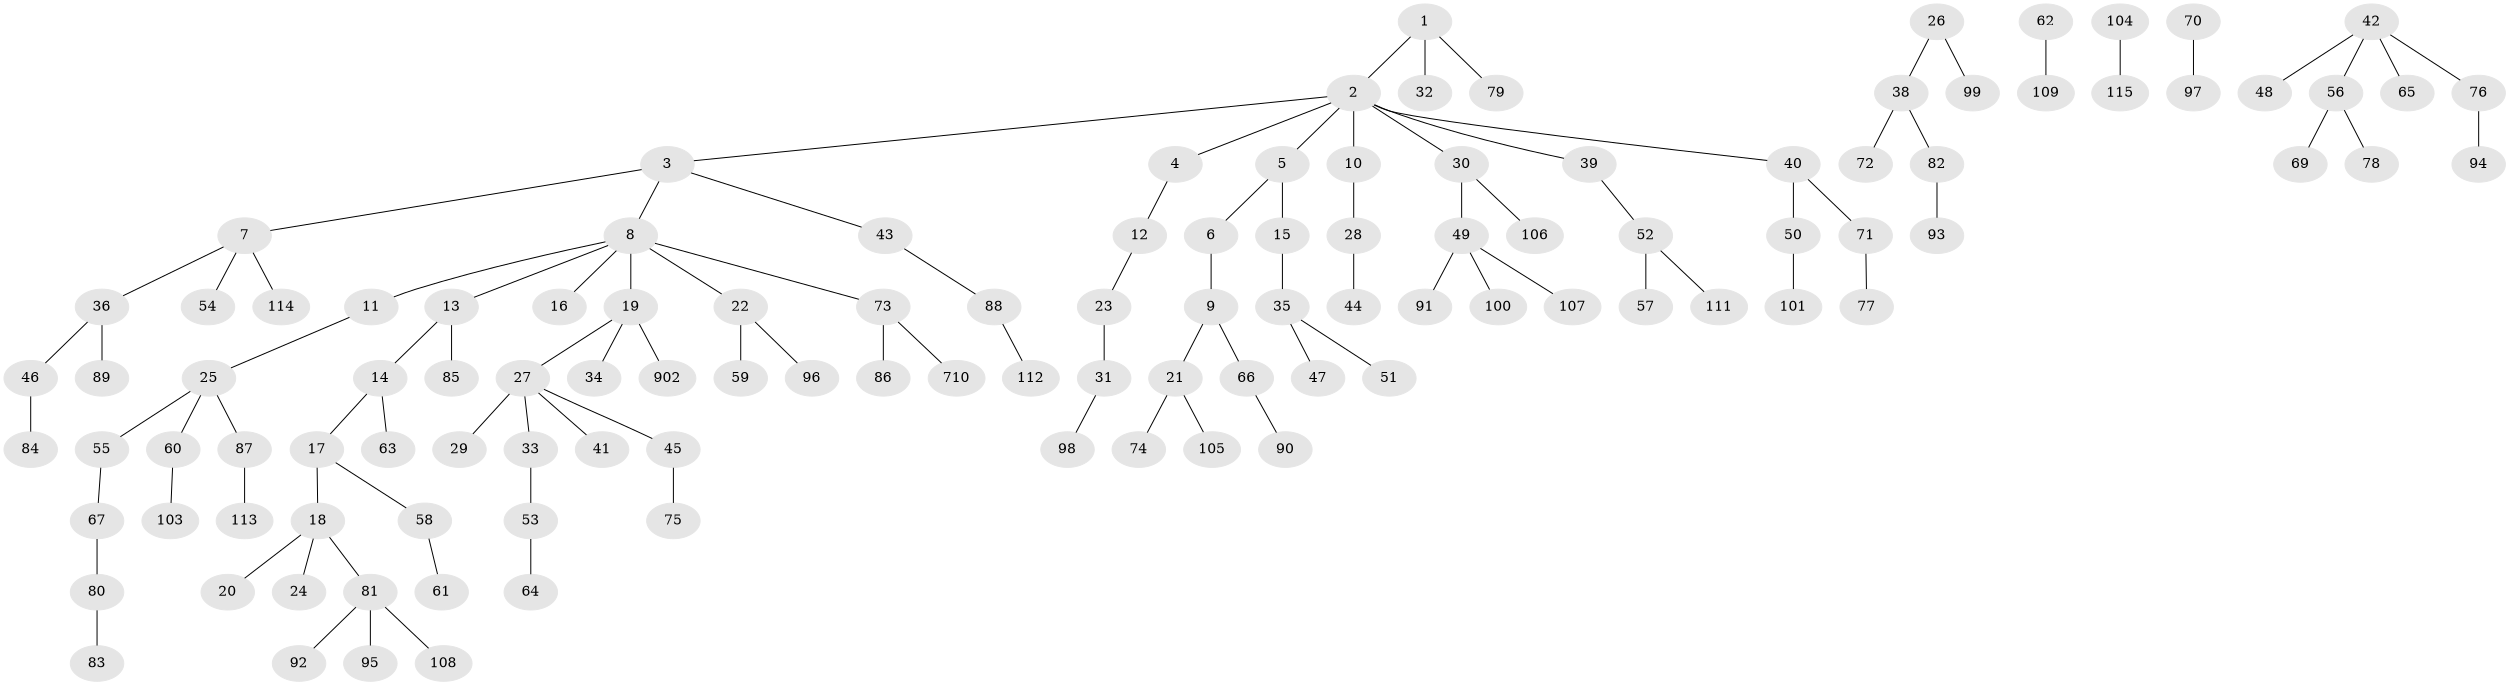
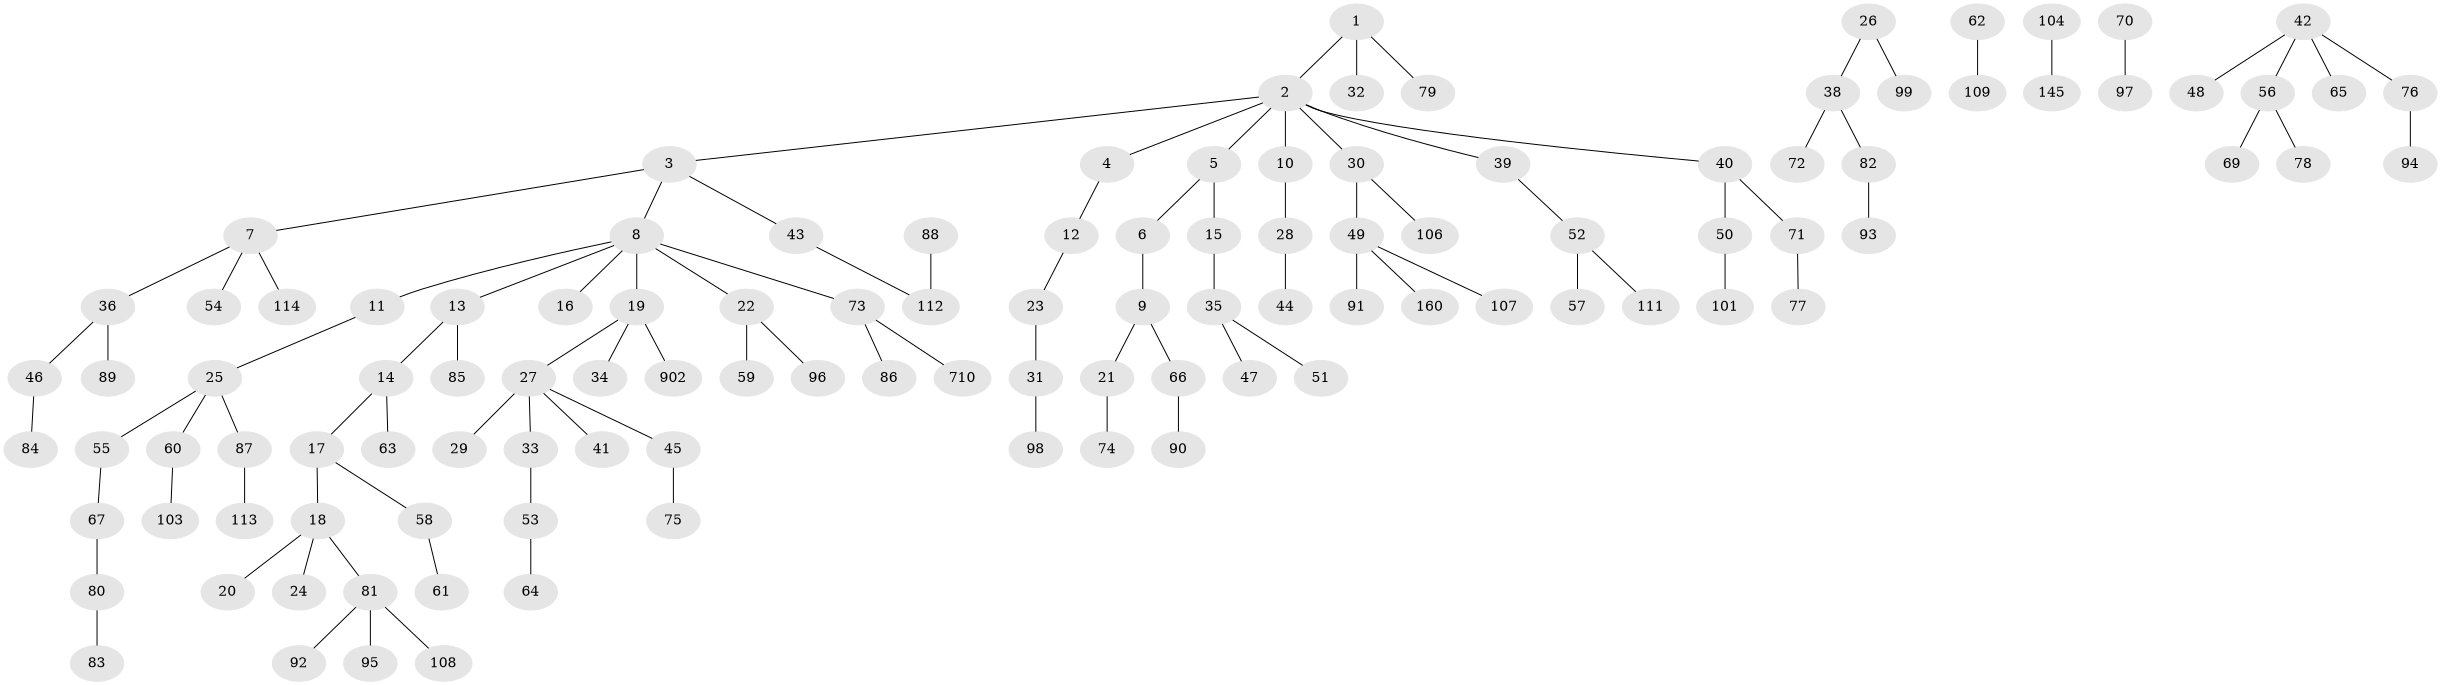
node "115": label "115" -> "145"
edge "43" -- "88": now "43" -- "112"
node "100": label "100" -> "160"
node "105": removed
